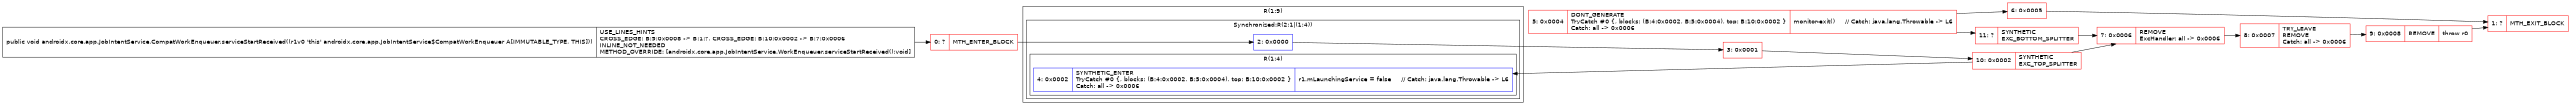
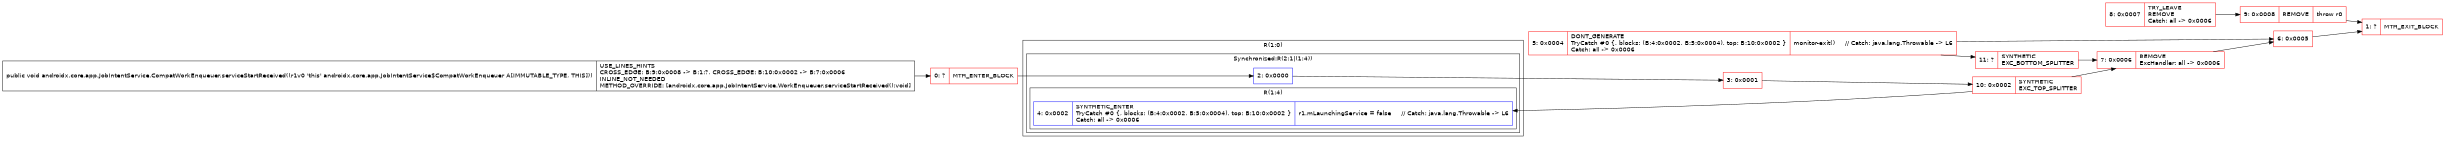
cluster "R(1:9)": label "R(1:9)" -> "R(1:0)"
edge "7: 0x0006" -> "8: 0x0007": now "7: 0x0006" -> "6: 0x0005"
